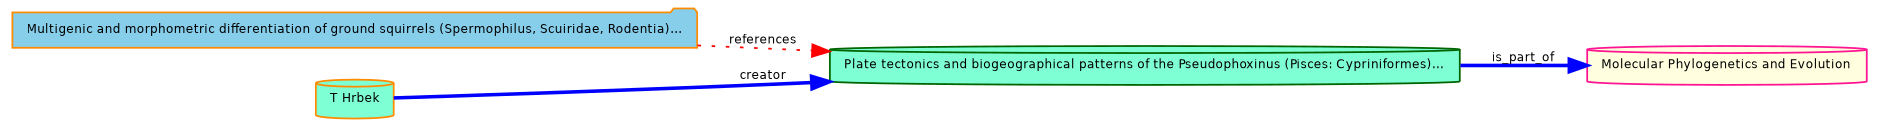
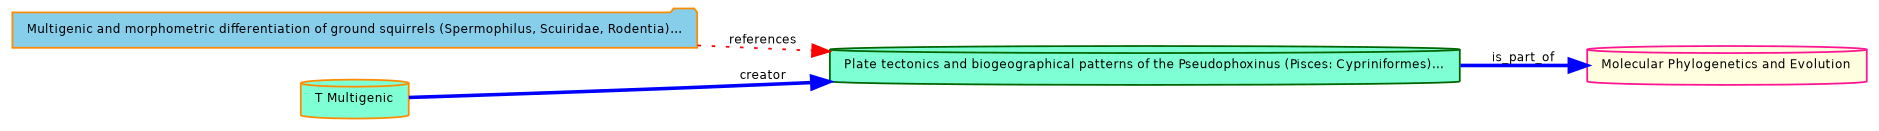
node "T Hrbek": label "T Hrbek" -> "T Multigenic"
